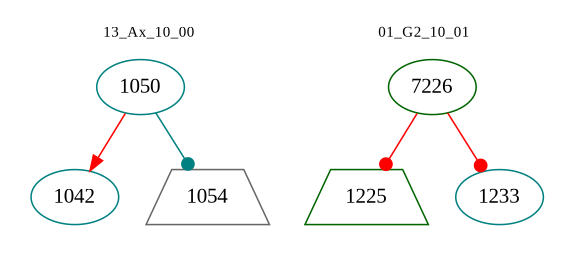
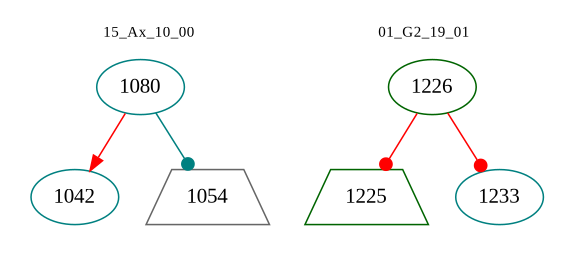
cluster "13_Ax_10_00": label "13_Ax_10_00" -> "15_Ax_10_00"
cluster "01_G2_10_01": label "01_G2_10_01" -> "01_G2_19_01"
node "1050": label "1050" -> "1080"
node "7226": label "7226" -> "1226"
